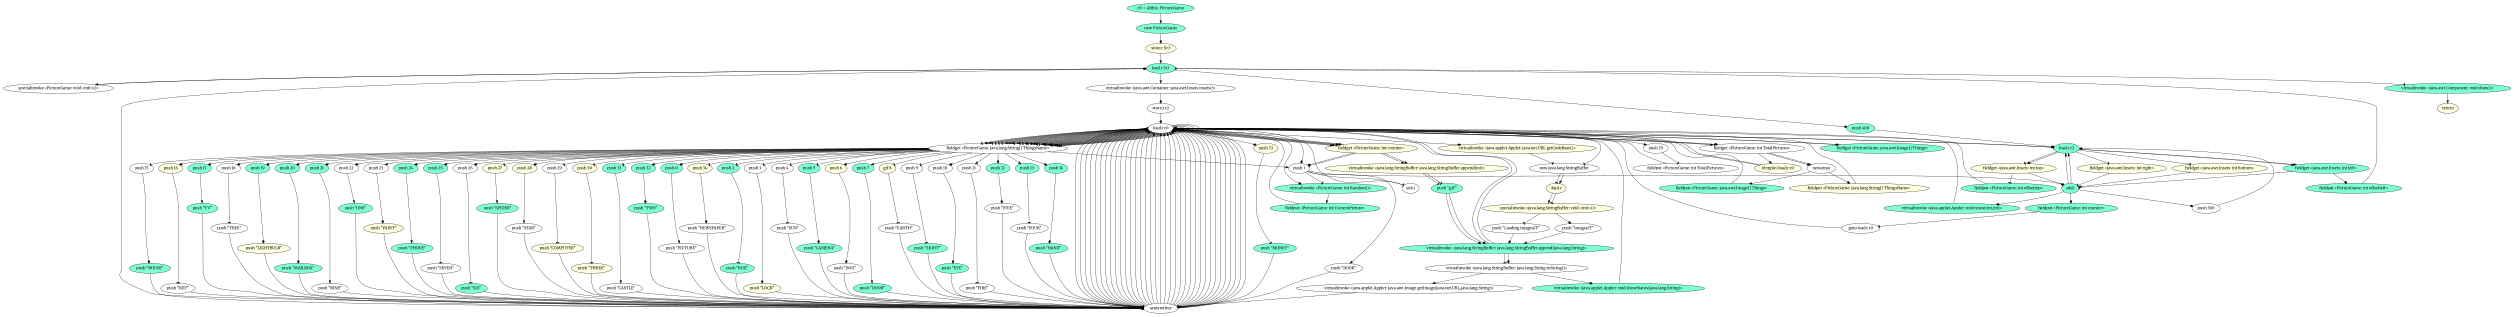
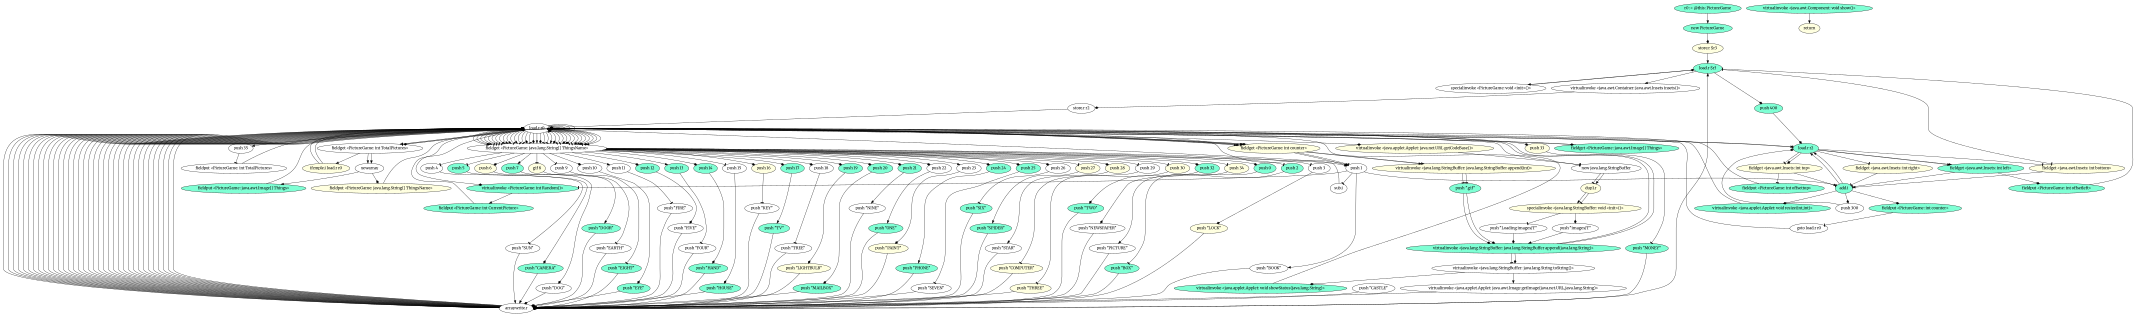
edge "load.r $r3" -> "virtualinvoke <java.awt.Component: void show()>": now "load.r $r3" -> "fieldget <java.awt.Insets: int bottom>"
node "push 31": removed
